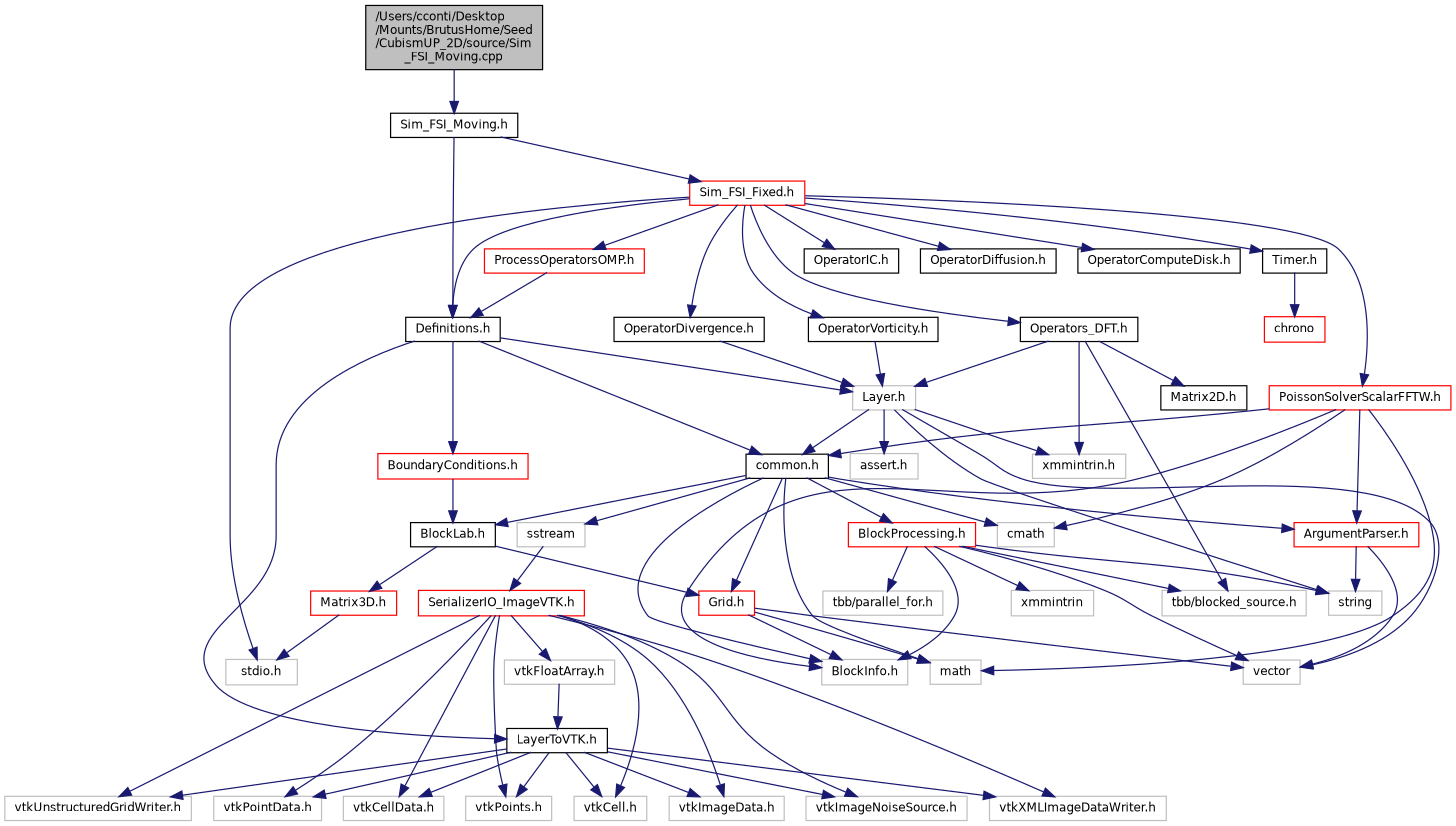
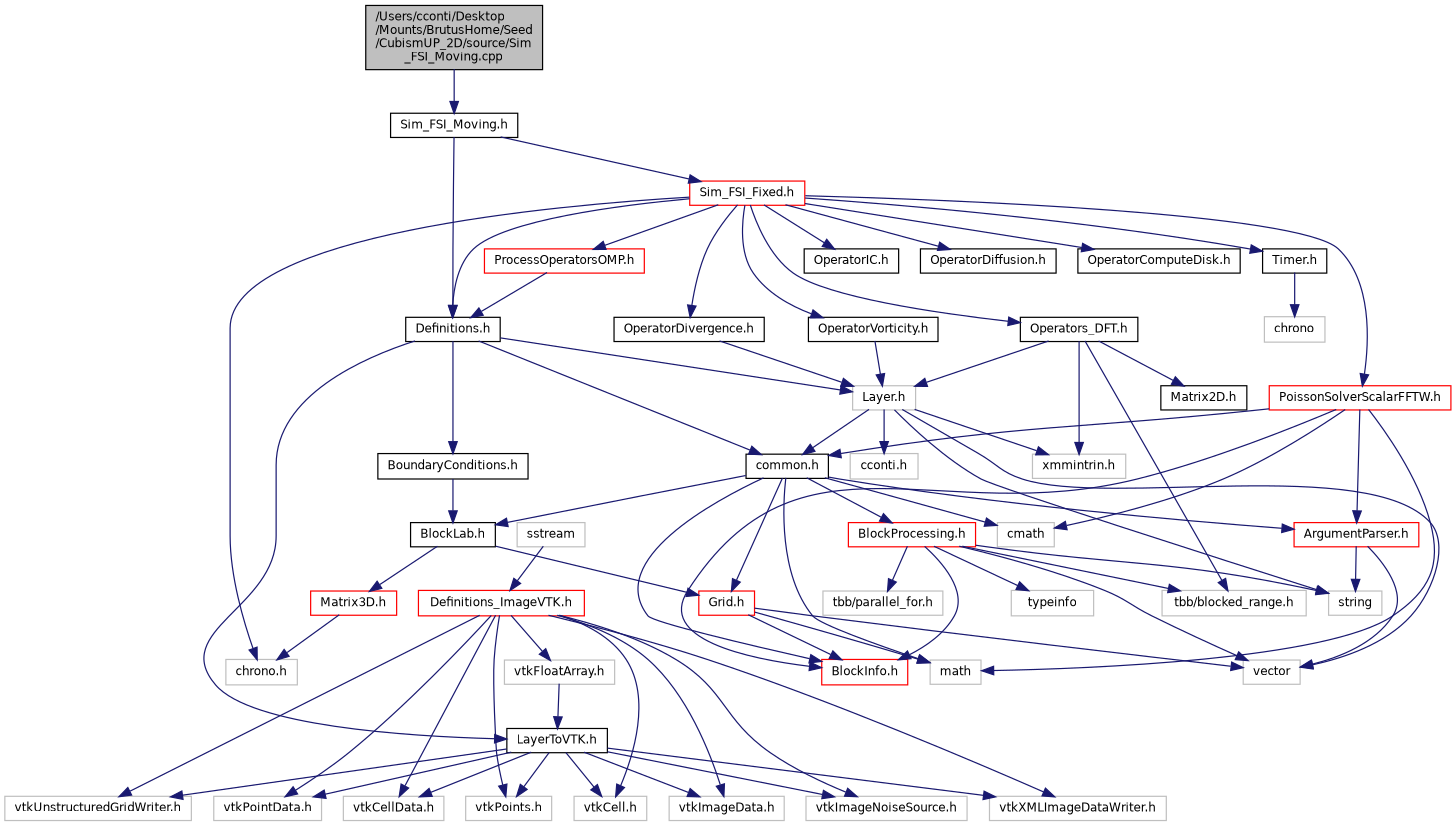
node "chrono": color red -> grey75
node "BoundaryConditions.h": color red -> black
node "assert.h": label "assert.h" -> "cconti.h"
edge "common.h" -> "sstream": removed
node "SerializerIO_ImageVTK.h": label "SerializerIO_ImageVTK.h" -> "Definitions_ImageVTK.h"
node "xmmintrin": label "xmmintrin" -> "typeinfo"
node "tbb/blocked_source.h": label "tbb/blocked_source.h" -> "tbb/blocked_range.h"
node "stdio.h": label "stdio.h" -> "chrono.h"
node "BlockInfo.h": color grey75 -> red
